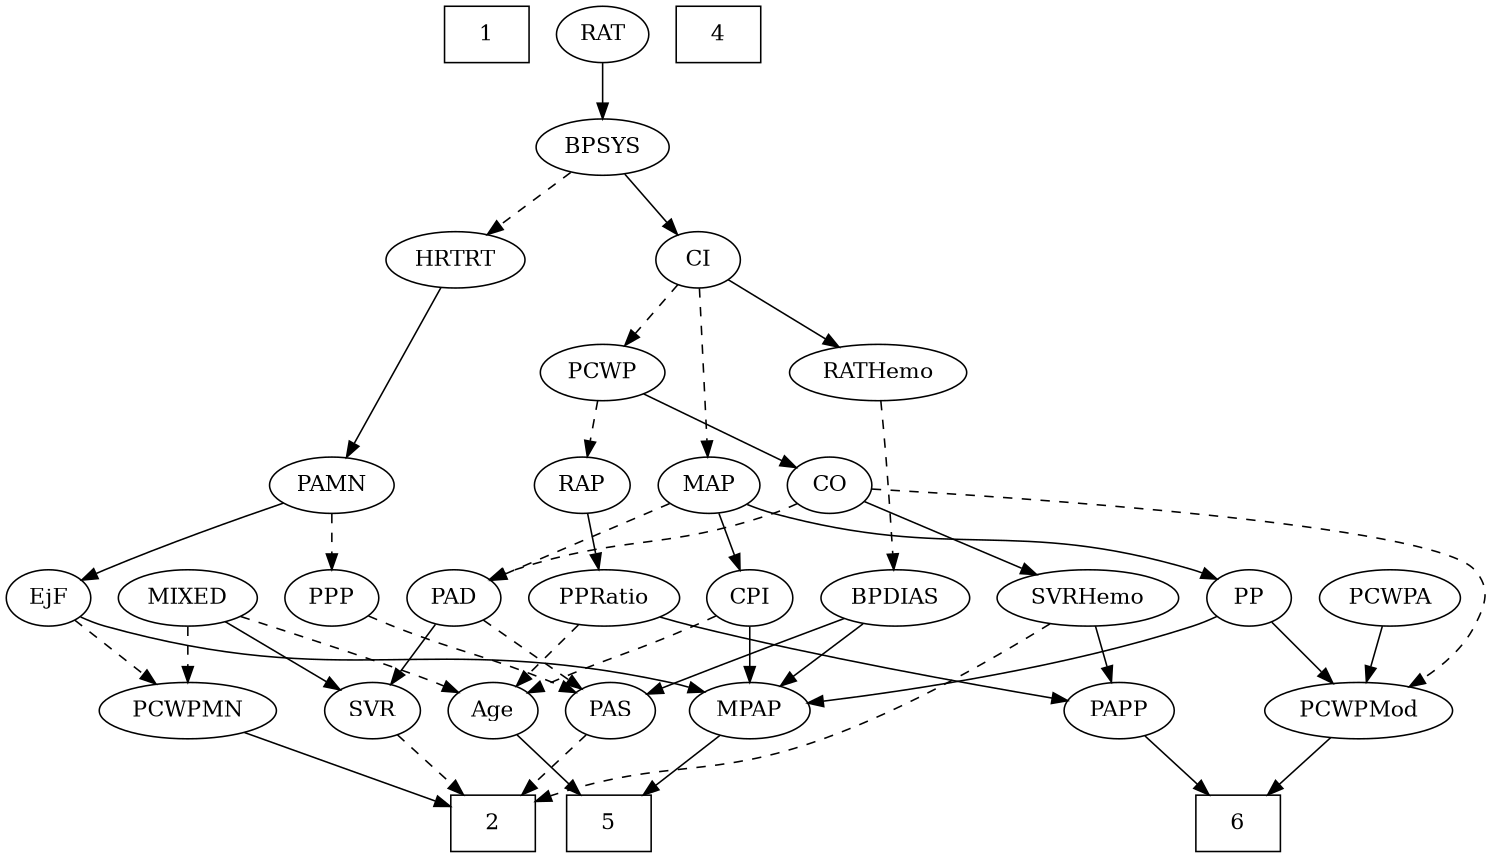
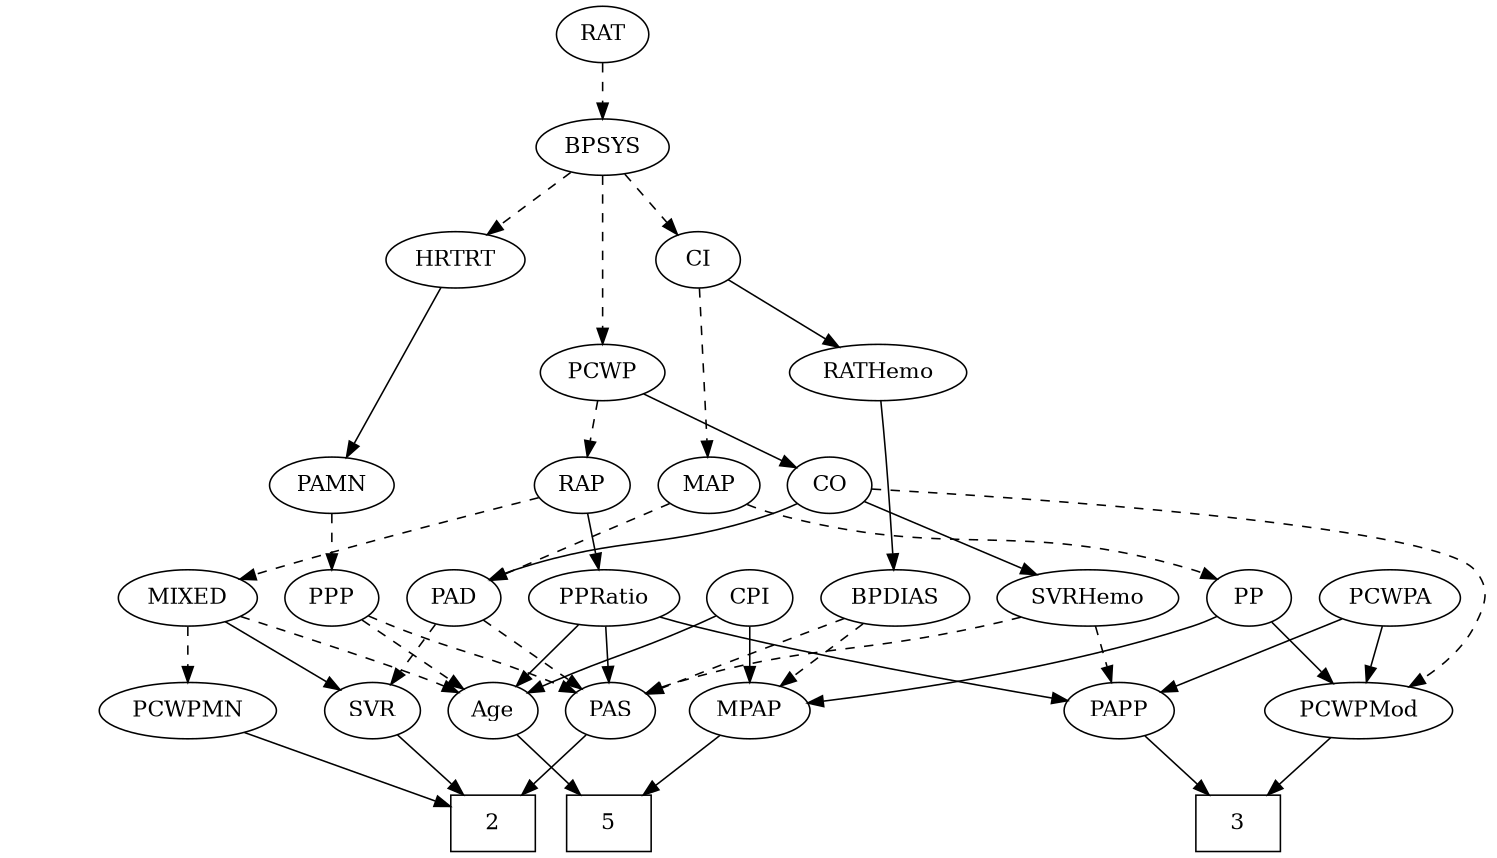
node "1": removed
node "4": removed
edge "RAT" -> "BPSYS": style solid -> dashed
edge "BPSYS" -> "CI": style solid -> dashed
edge "CI" -> "PCWP": now "BPSYS" -> "PCWP"
edge "RATHemo" -> "BPDIAS": style dashed -> solid
edge "RAP" -> "MIXED": added
edge "MAP" -> "CPI": removed
edge "MAP" -> "PP": style solid -> dashed
edge "CO" -> "PAD": style dashed -> solid
node "EjF": removed
edge "SVRHemo" -> "PAPP": style solid -> dashed
edge "BPDIAS" -> "MPAP": style solid -> dashed
edge "PPRatio" -> "PAS": added
edge "PPP" -> "Age": added
edge "PAD" -> "SVR": style solid -> dashed
edge "PPRatio" -> "Age": style dashed -> solid
edge "CPI" -> "Age": style dashed -> solid
edge "PCWPA" -> "PAPP": added
edge "BPDIAS" -> "PAS": style solid -> dashed
edge "SVRHemo" -> "2": now "SVRHemo" -> "PAS"
edge "SVR" -> "2": style dashed -> solid
edge "PAS" -> "2": style dashed -> solid
node "6": label "6" -> "3"
